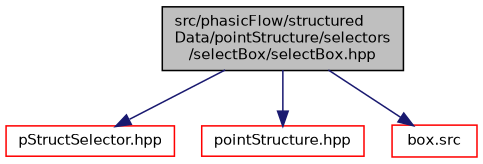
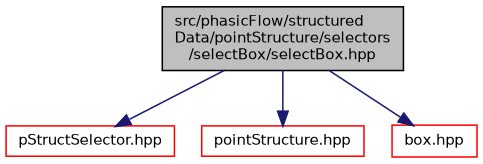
node "box.src": label "box.src" -> "box.hpp"
